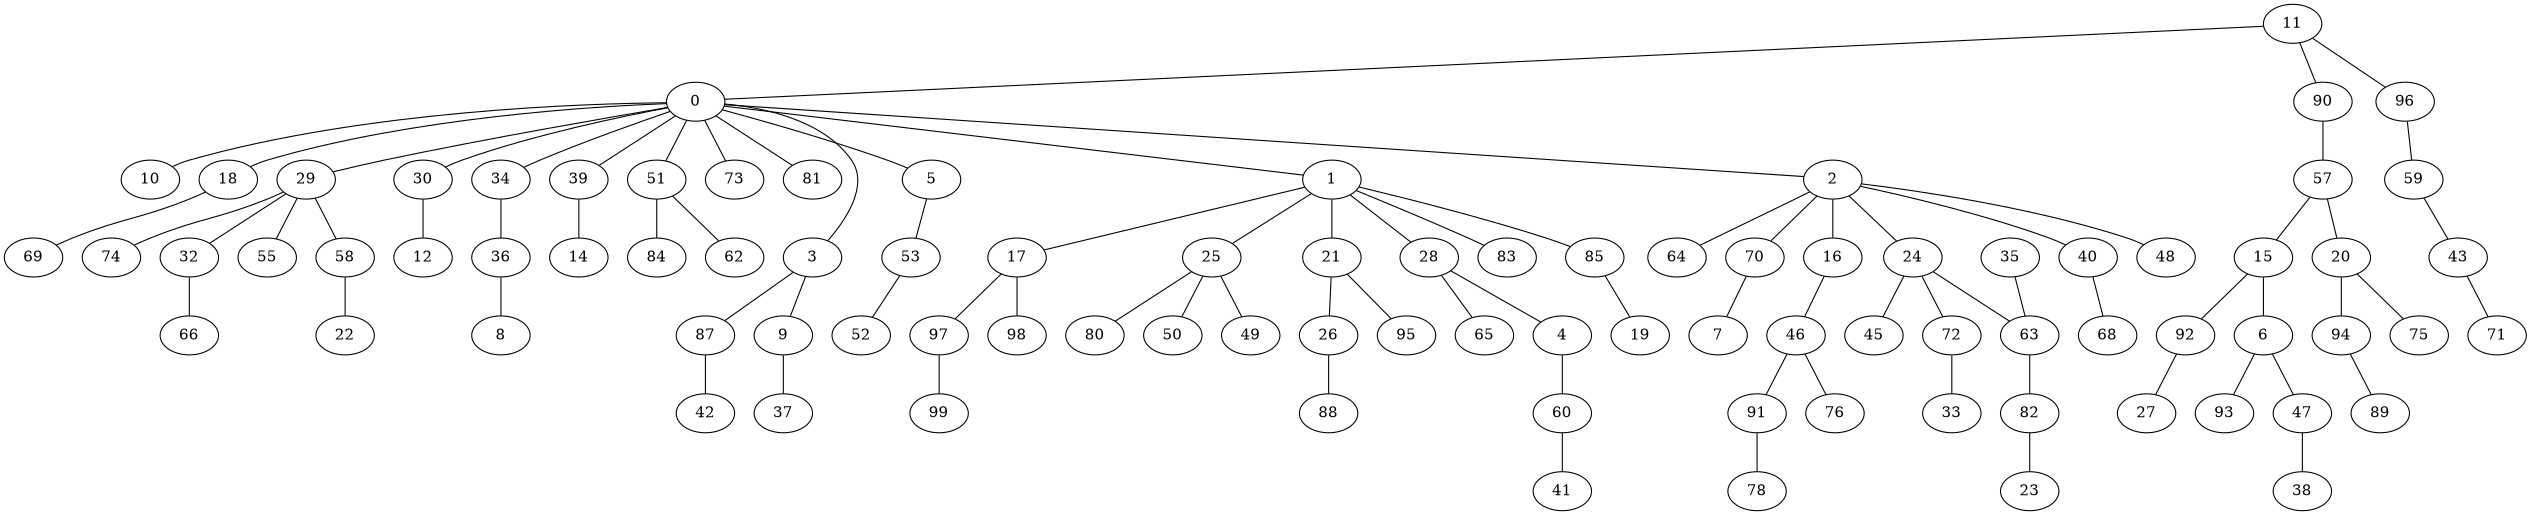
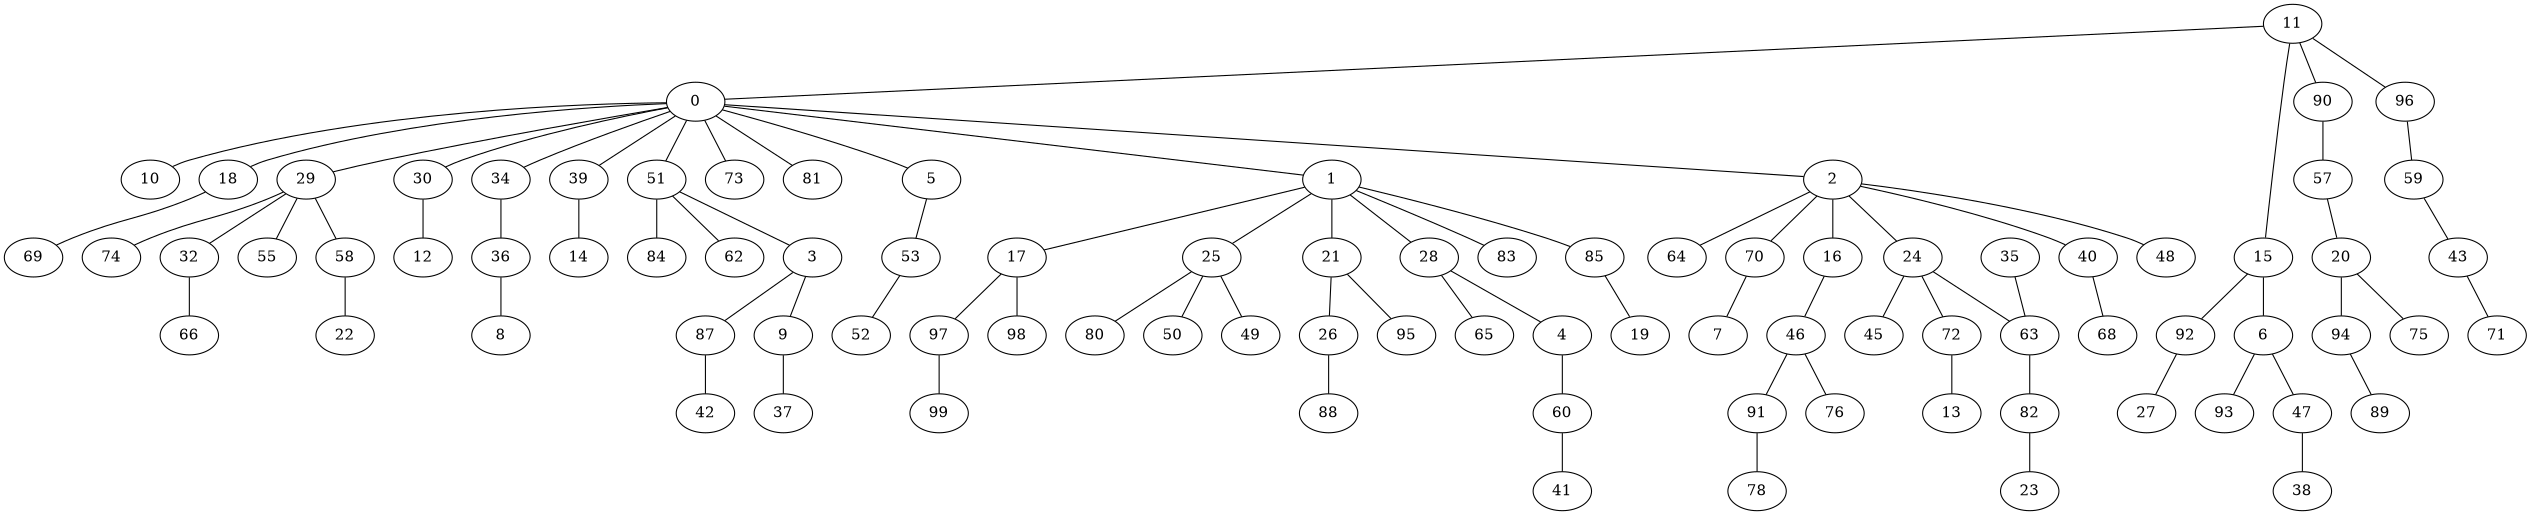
edge "0" -- "3": now "51" -- "3"
edge "57" -- "15": now "11" -- "15"
node "33": label "33" -> "13"
